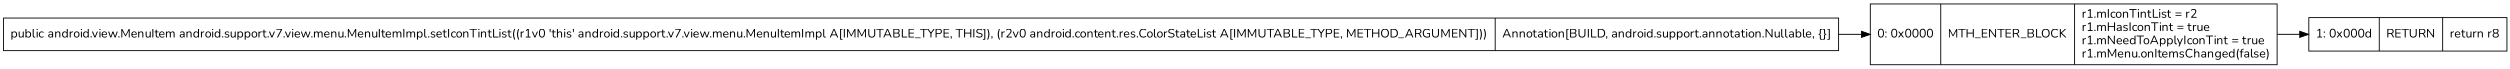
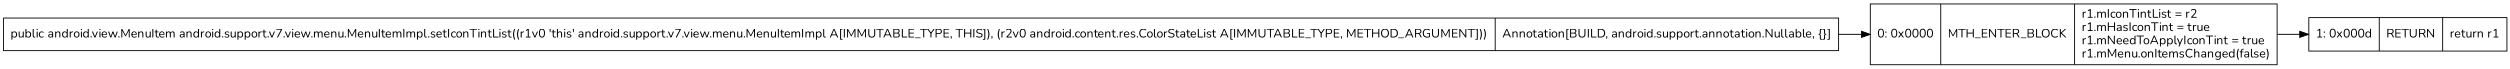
node "1: 0x000d": text "return r8" -> "return r1"
